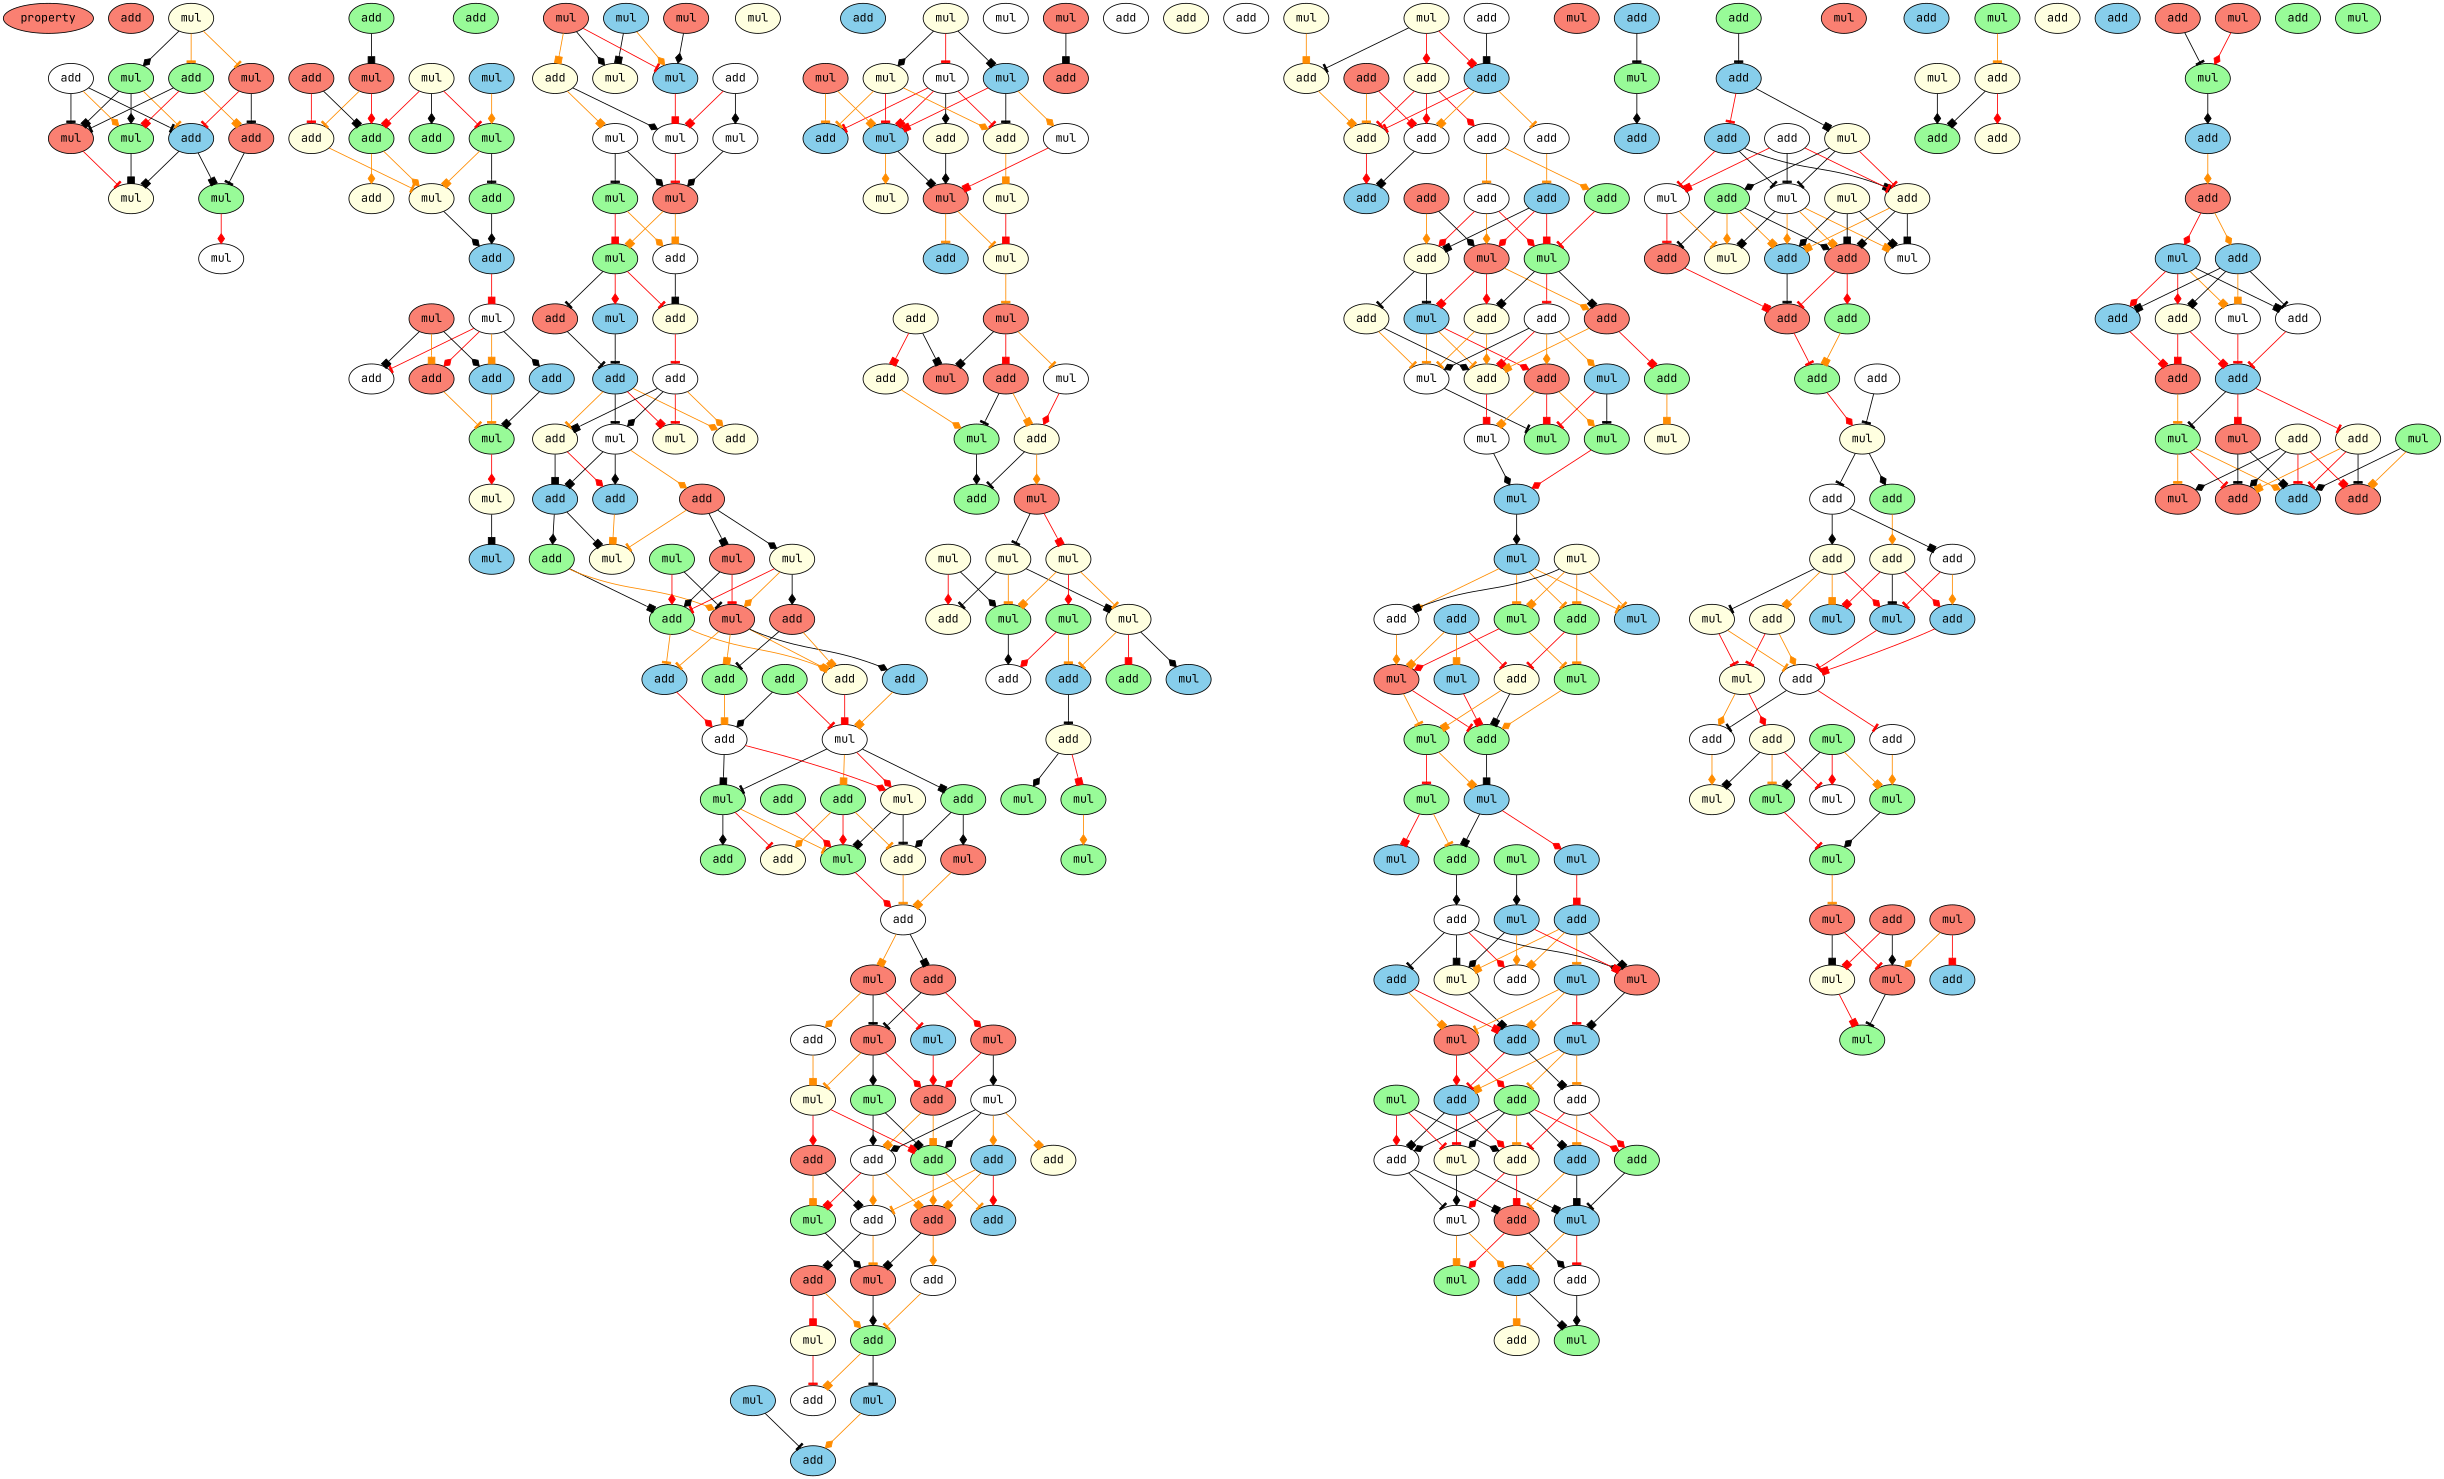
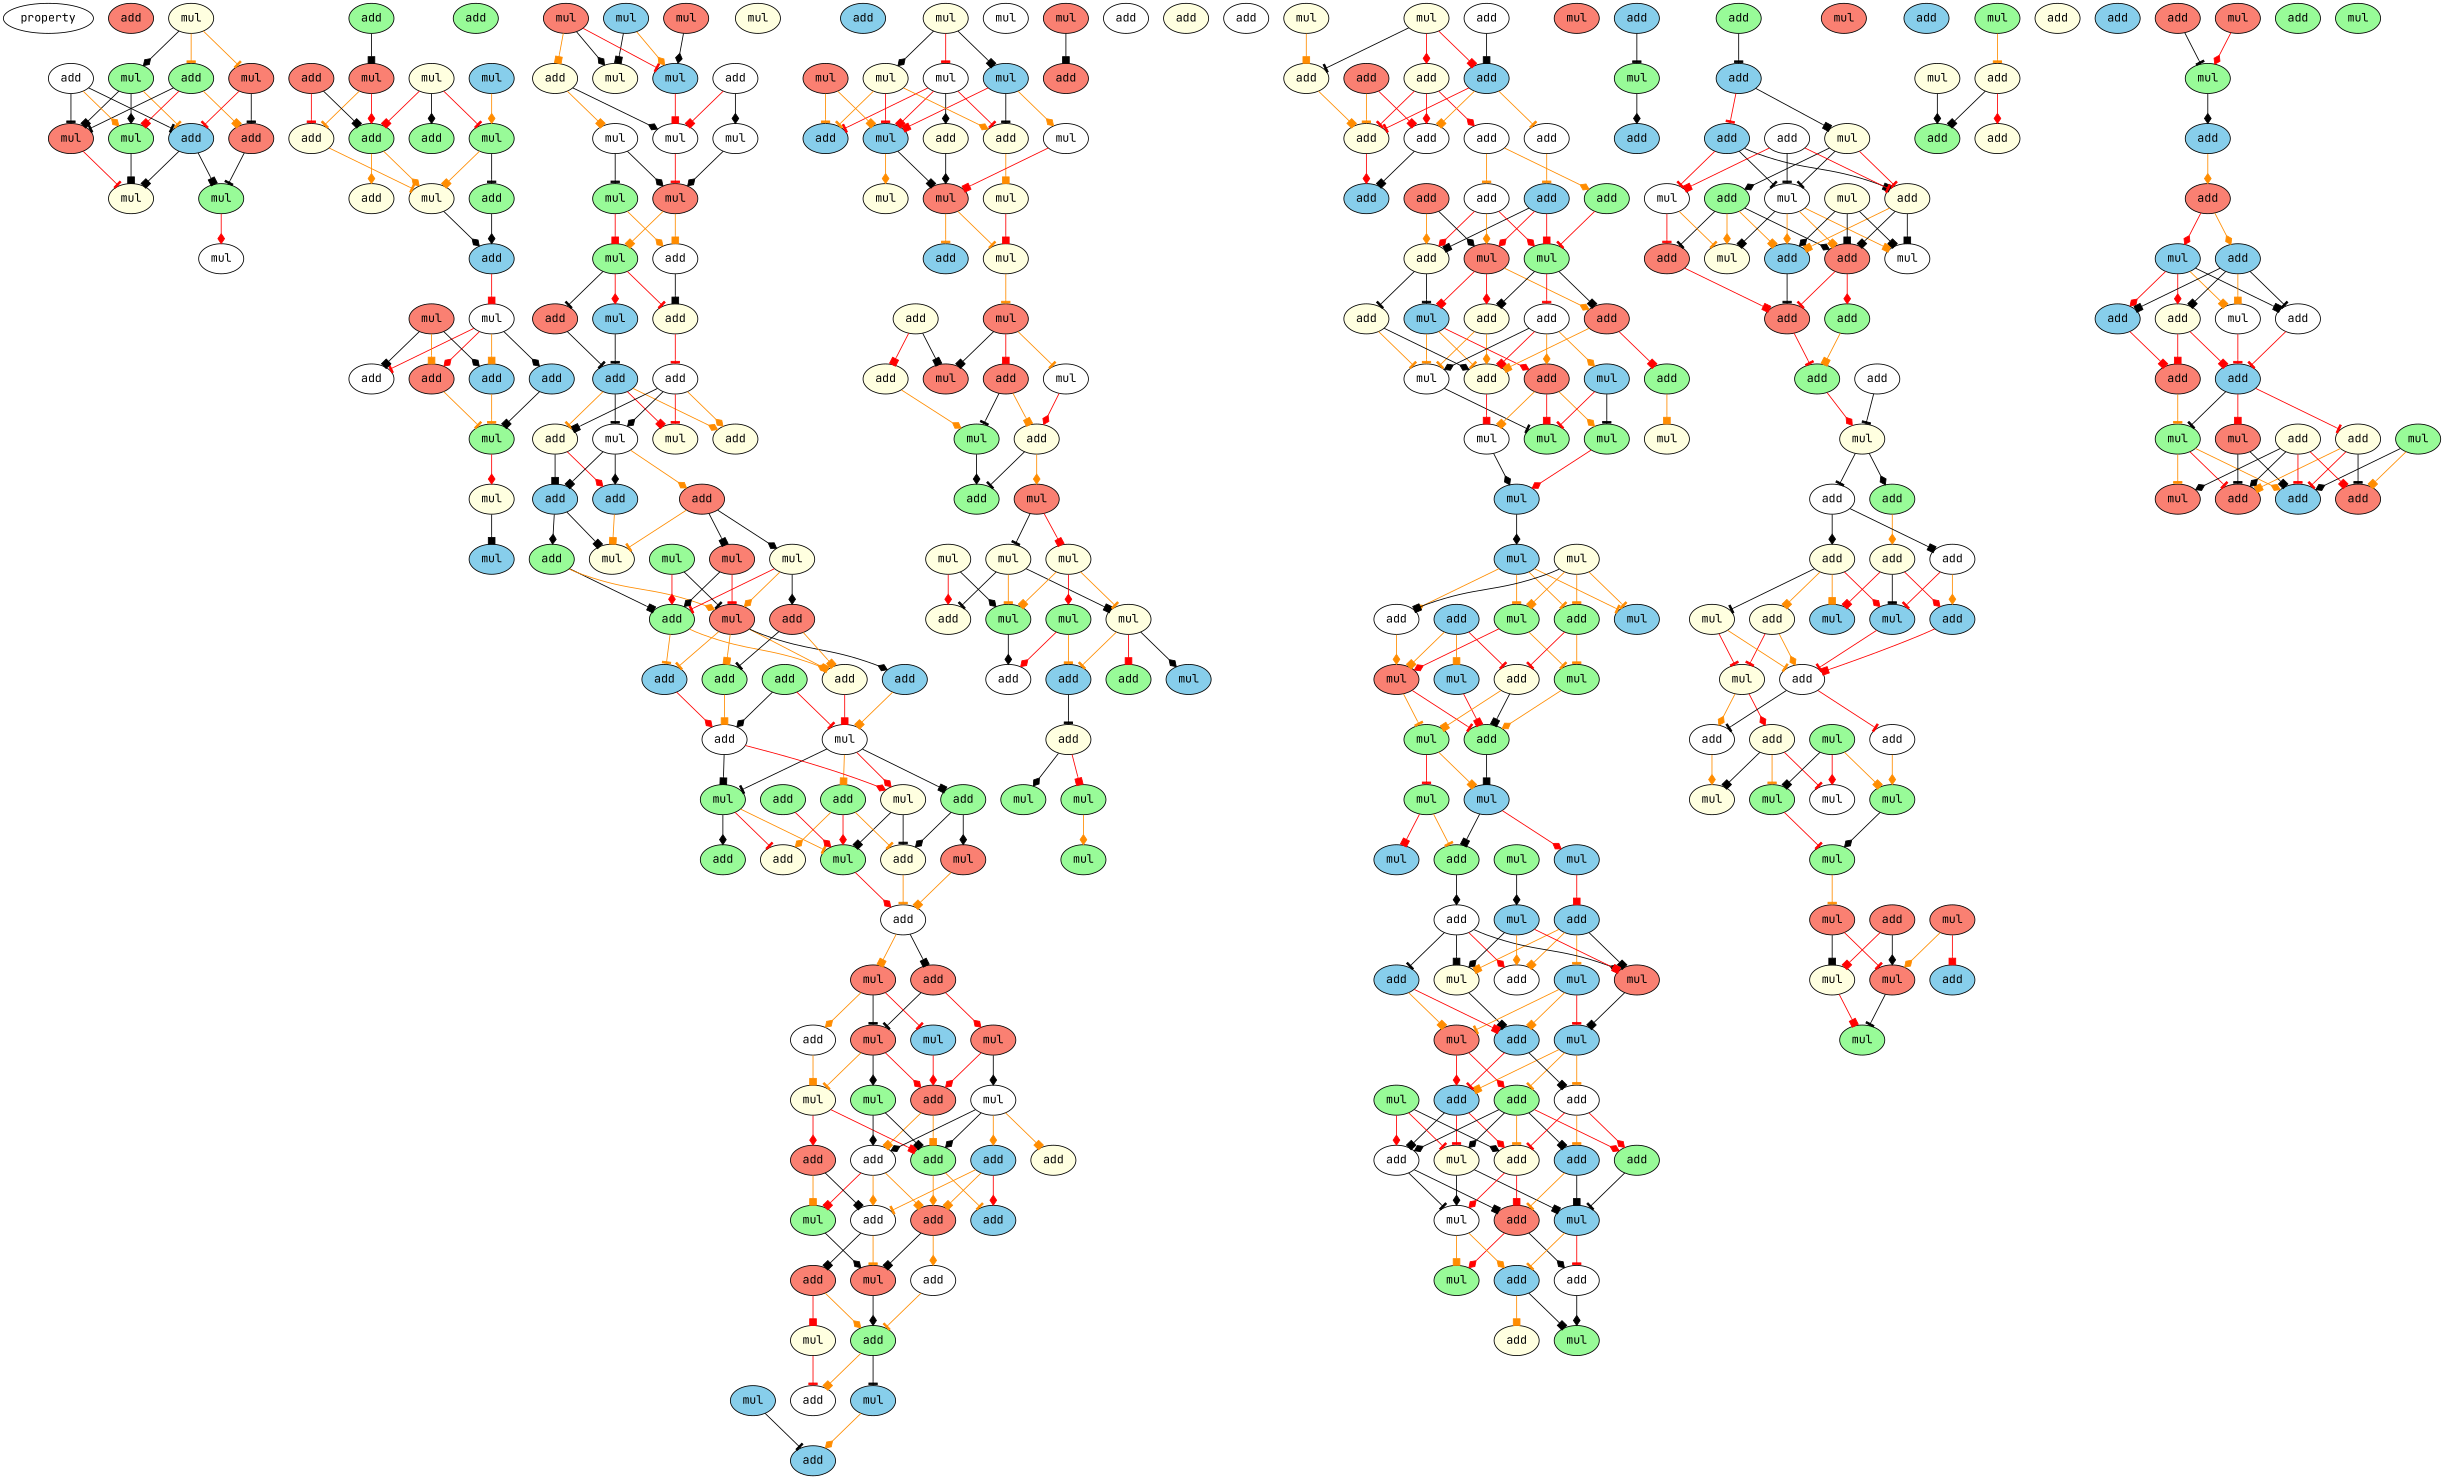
node "property": fillcolor salmon -> white
